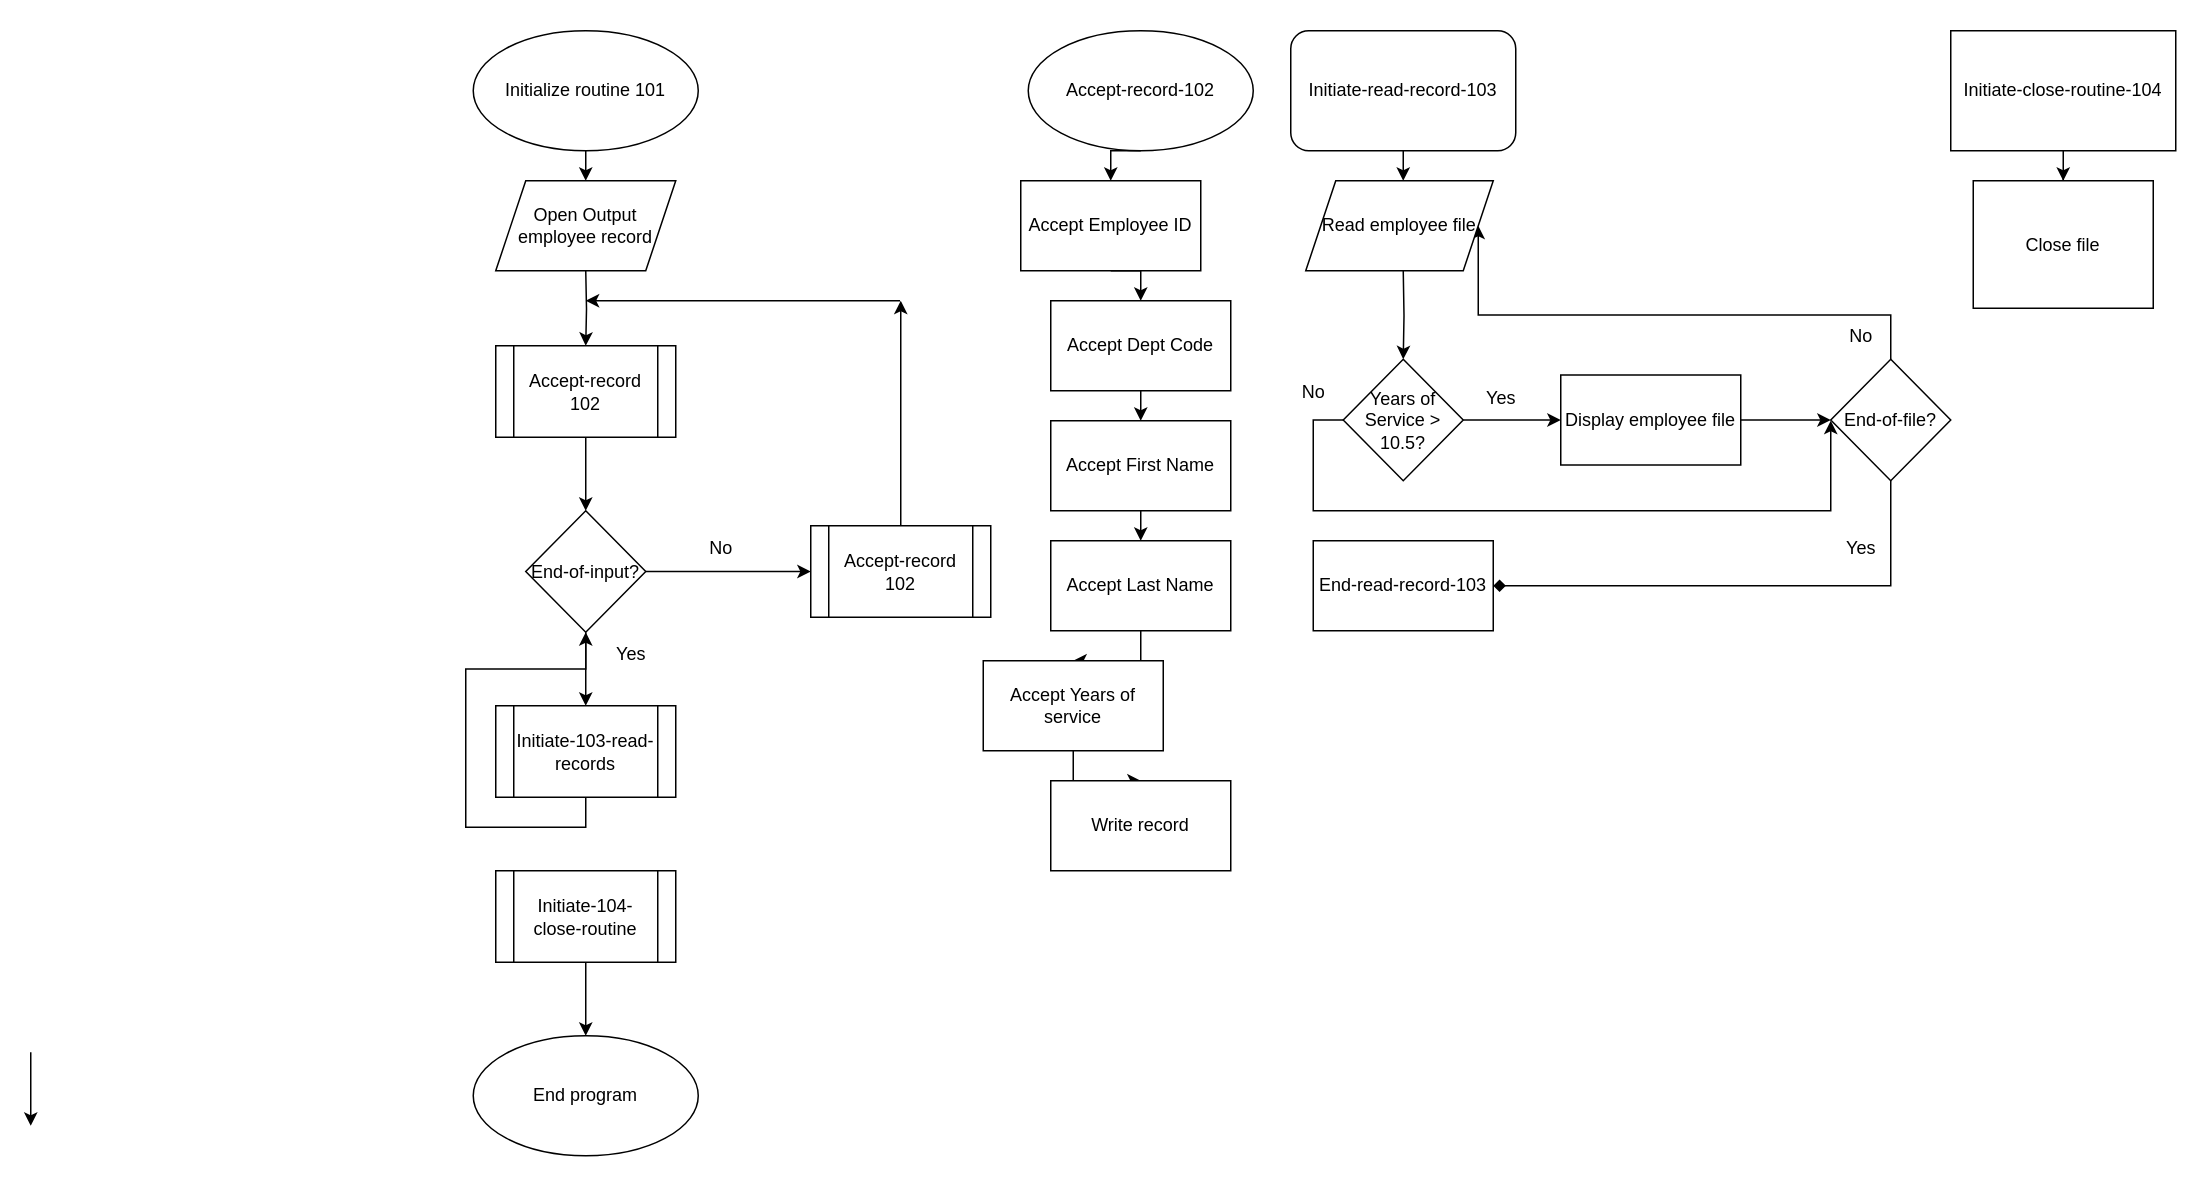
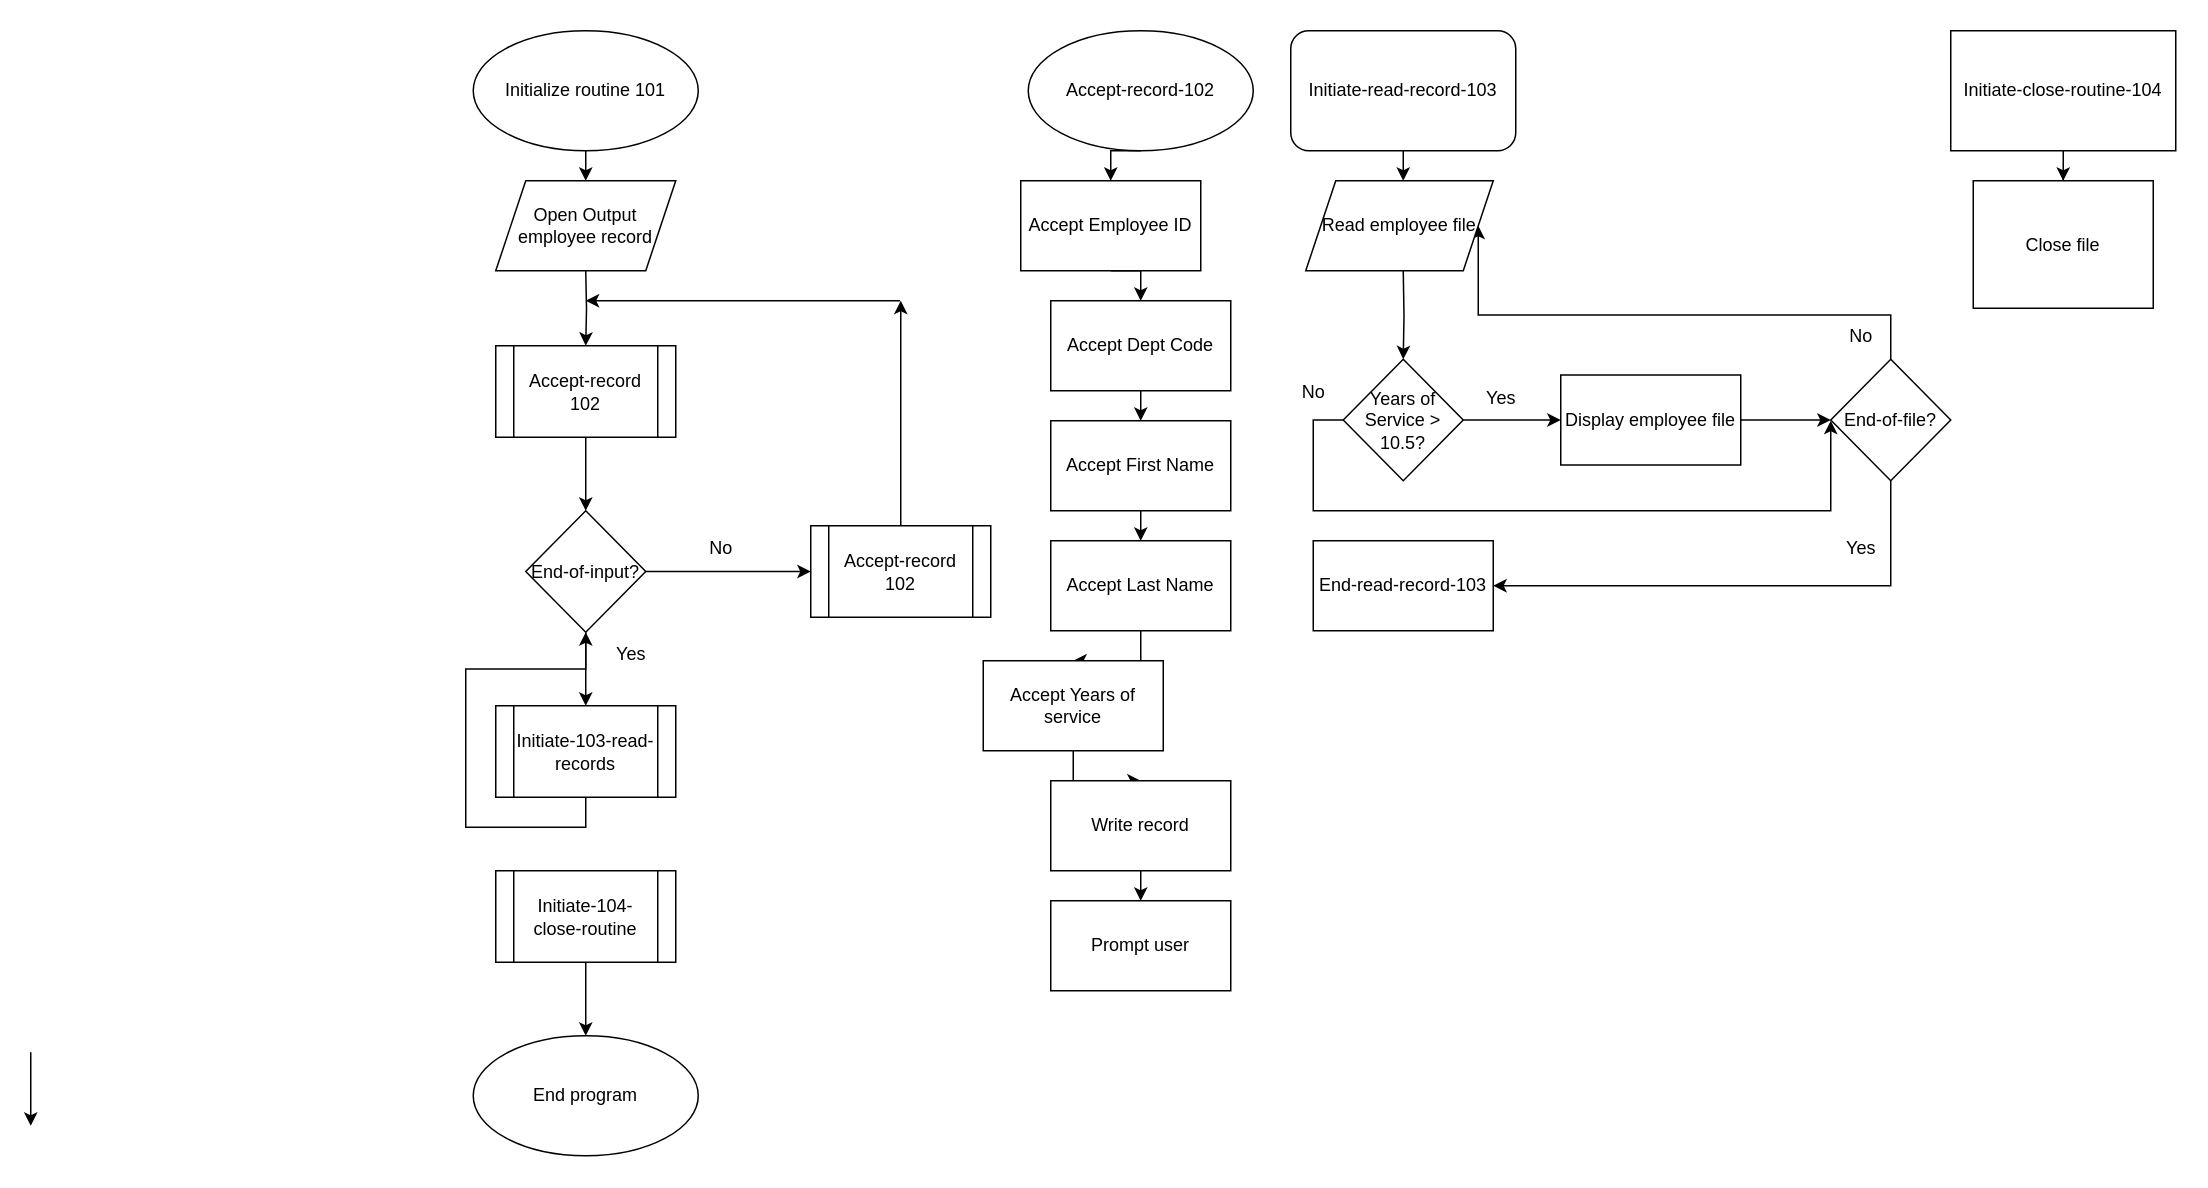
edge "End-of-file?" -> "End-read-record-103": arrowhead diamond -> classic
edge "Write record" -> "Prompt user": added
node "Prompt user": added
